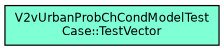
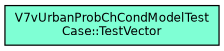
node "V2vUrbanProbChCondModelTest Case::TestVector": label "V2vUrbanProbChCondModelTest Case::TestVector" -> "V7vUrbanProbChCondModelTest Case::TestVector"
